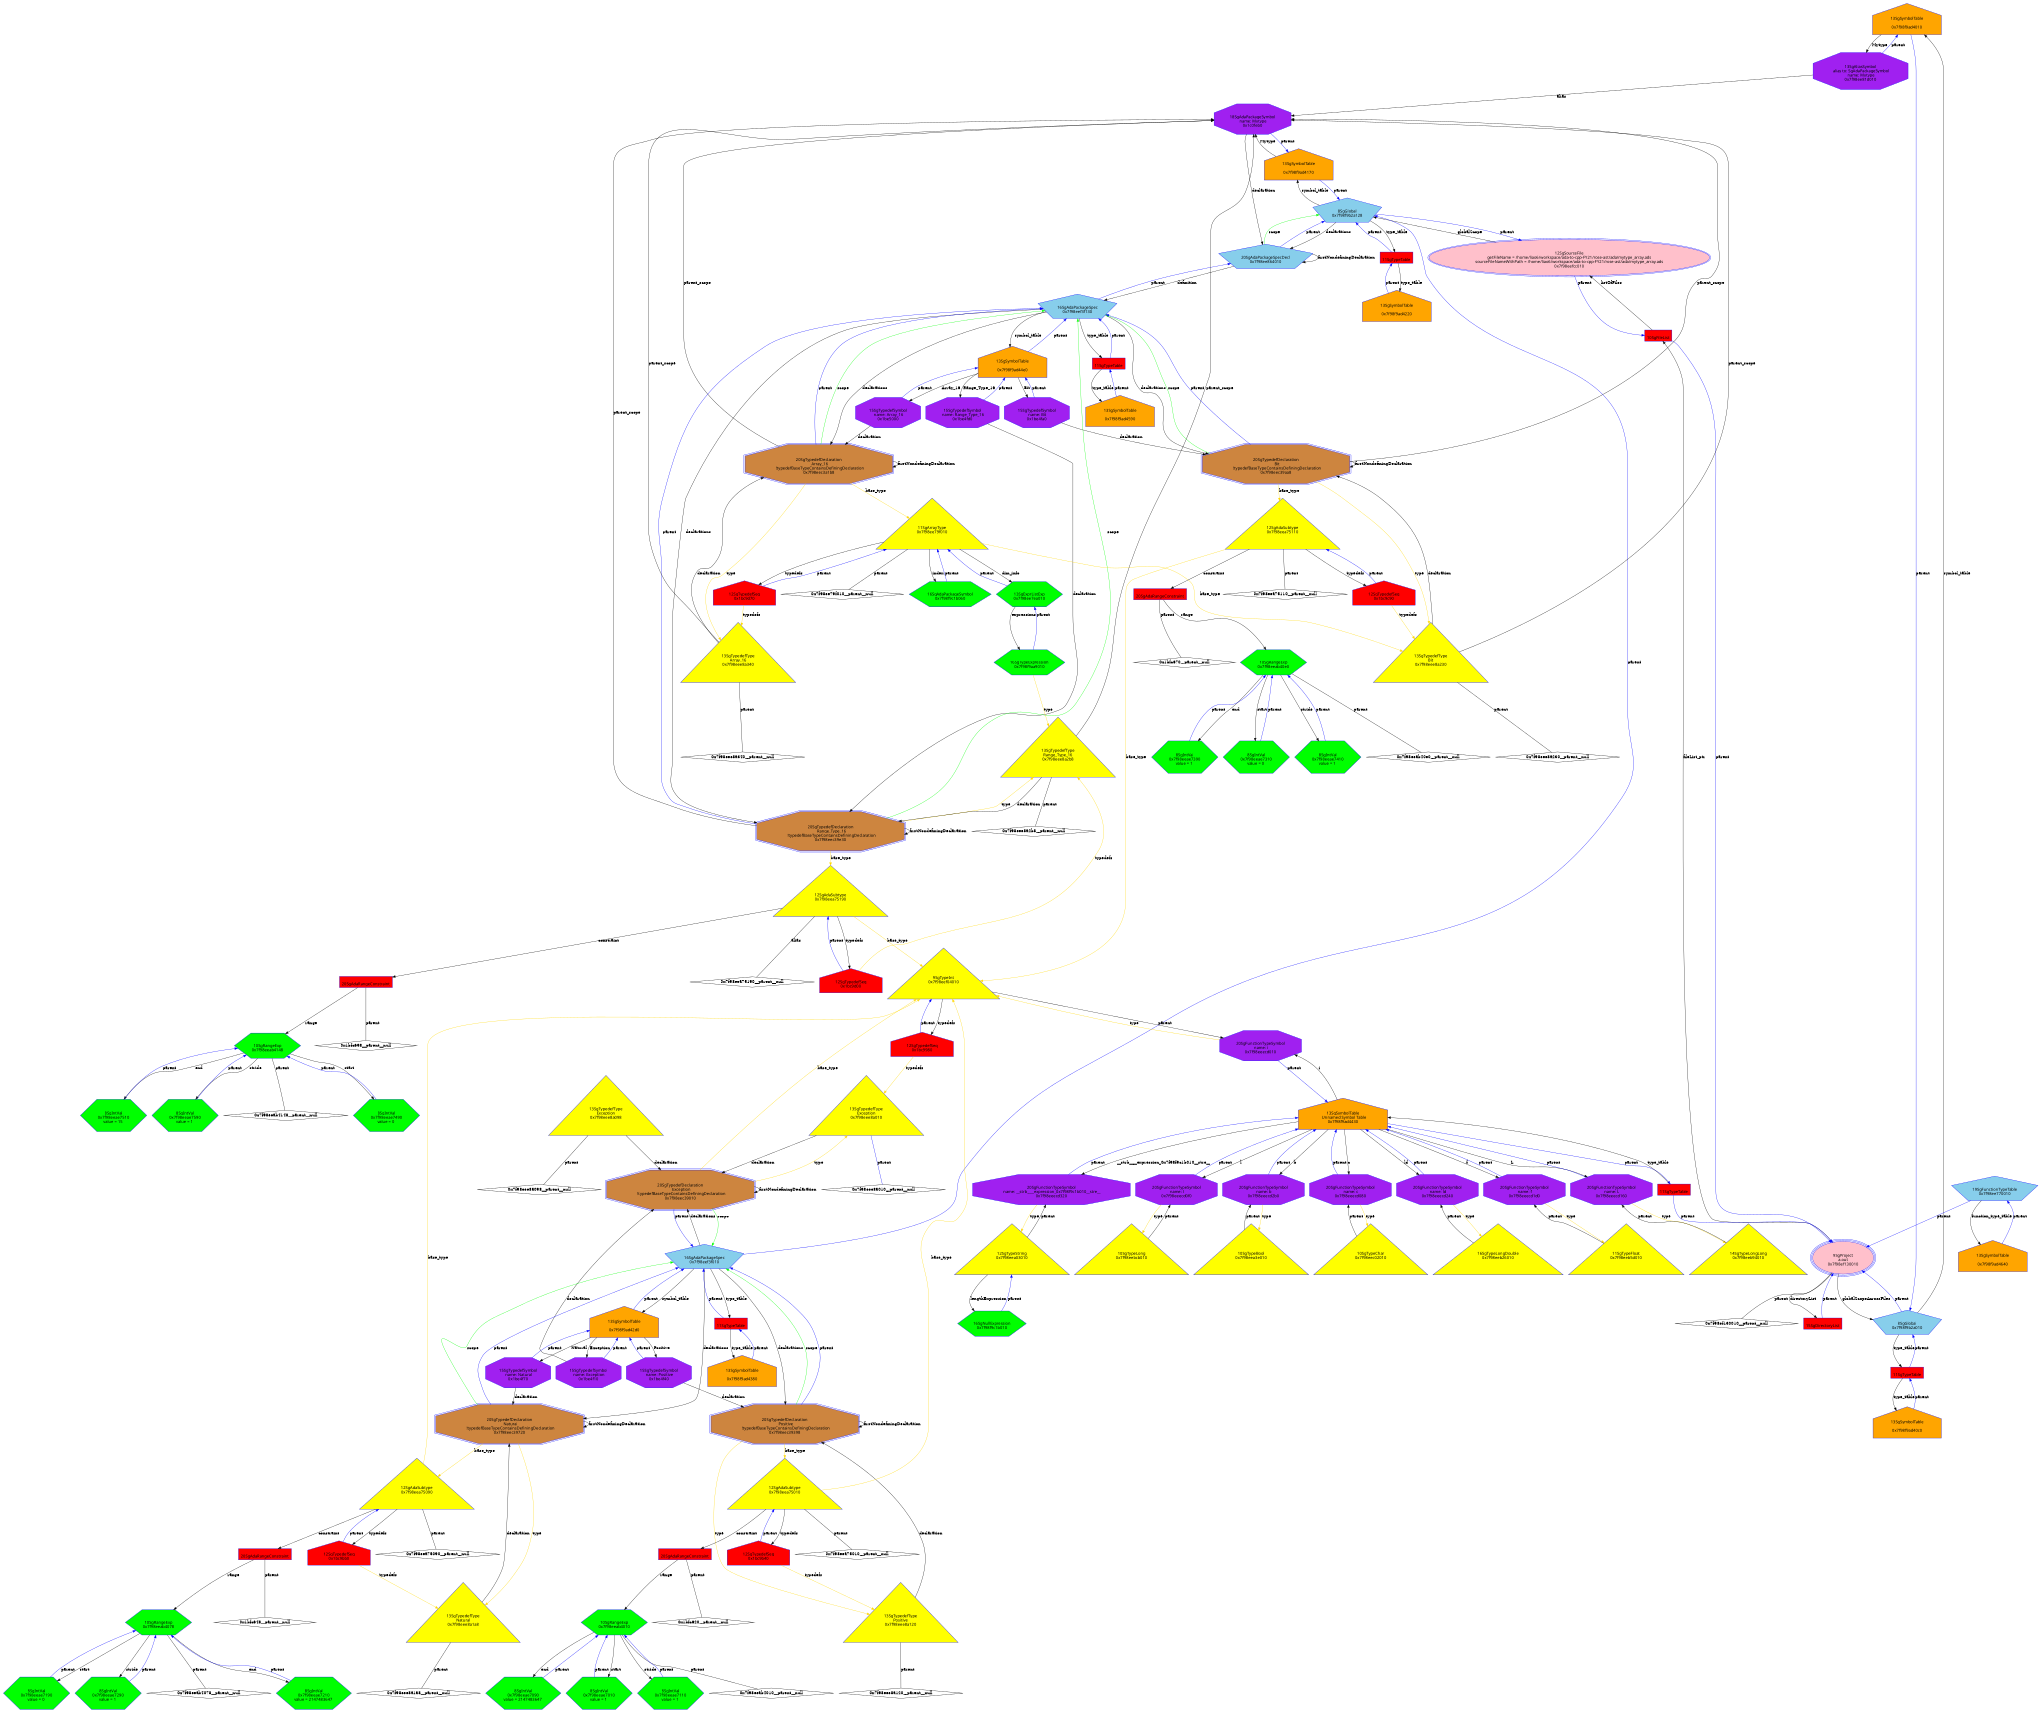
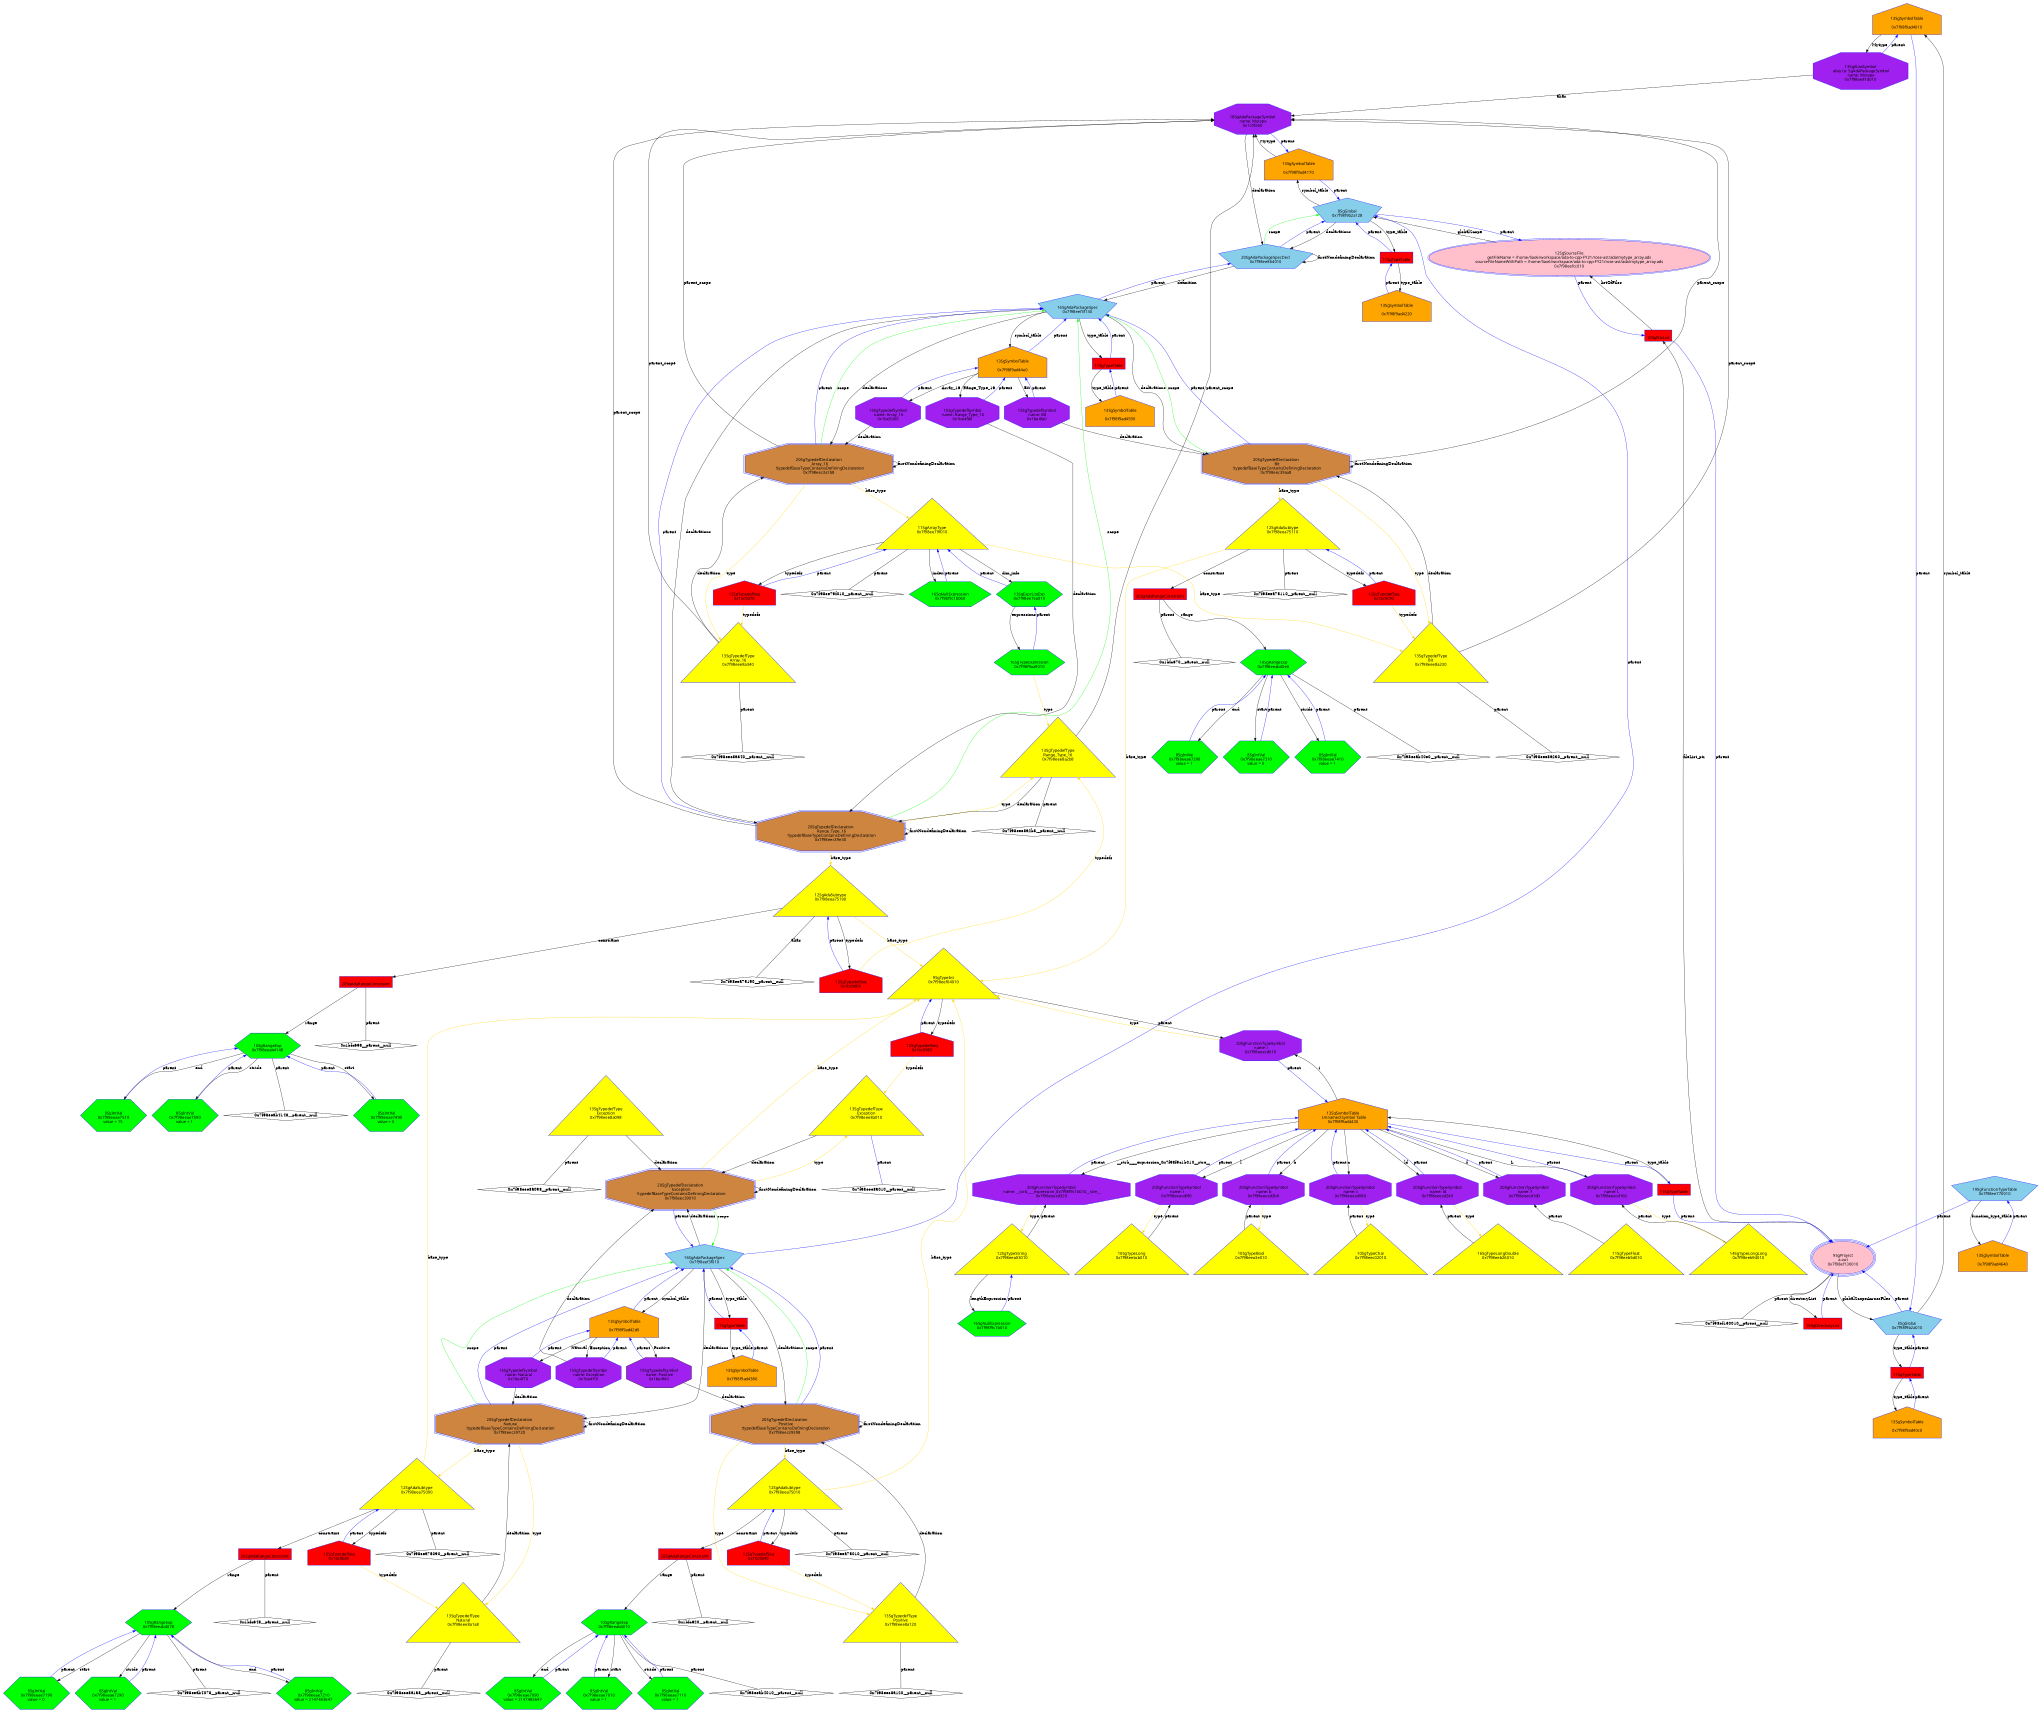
node "16SgAdaPackageSymbol 0x7f98f9c1b060": label "16SgAdaPackageSymbol 0x7f98f9c1b060" -> "16SgNullExpression 0x7f98f9c1b060"
edge "20SgFunctionTypeSymbol name: f 0x7f98eeecd1d0" -> "11SgTypeFloat 0x7f98eeb5d010": removed, label "type"
node "15SgTypedefSymbol name: Positive 0x1be4f40": color blue -> black
